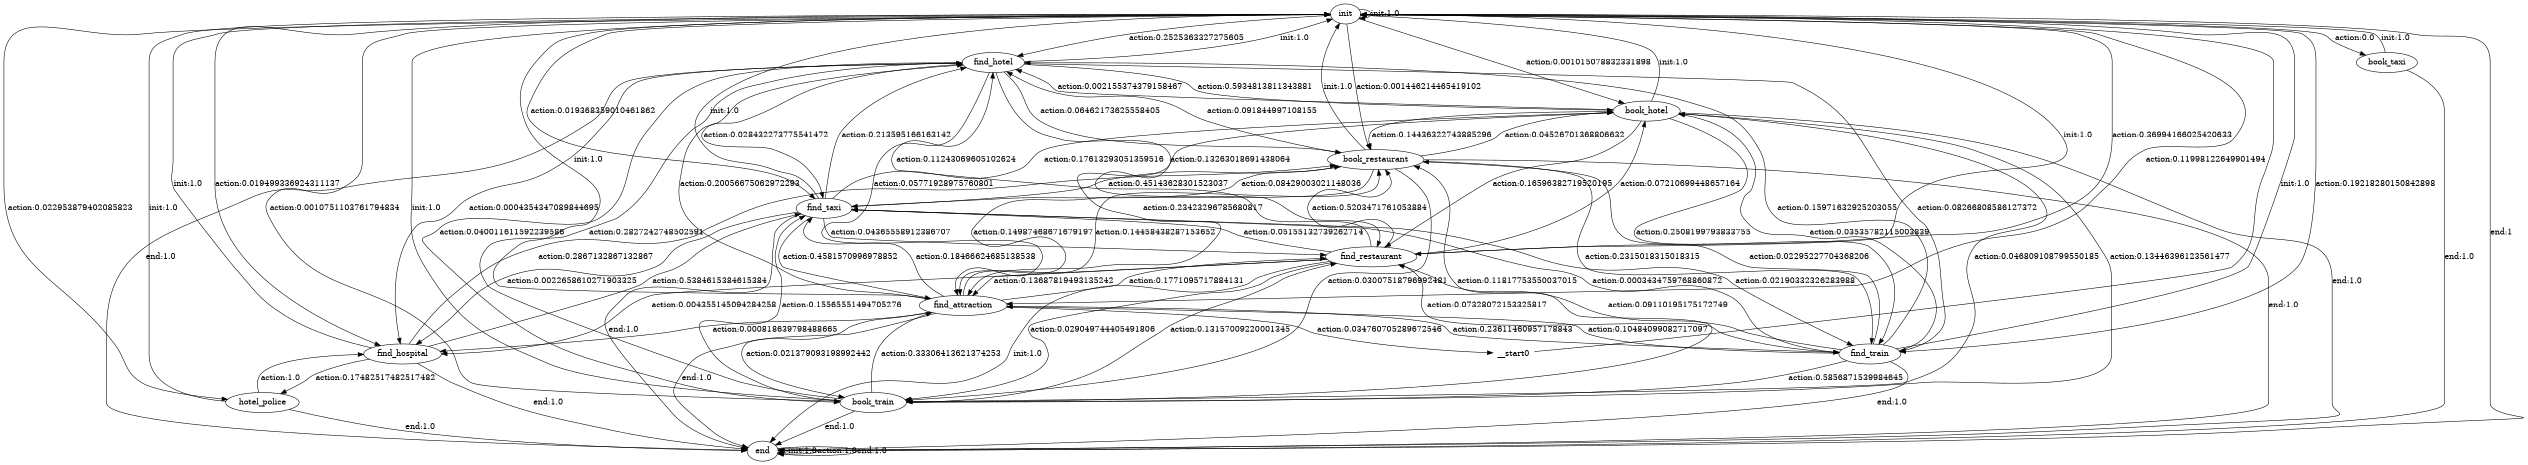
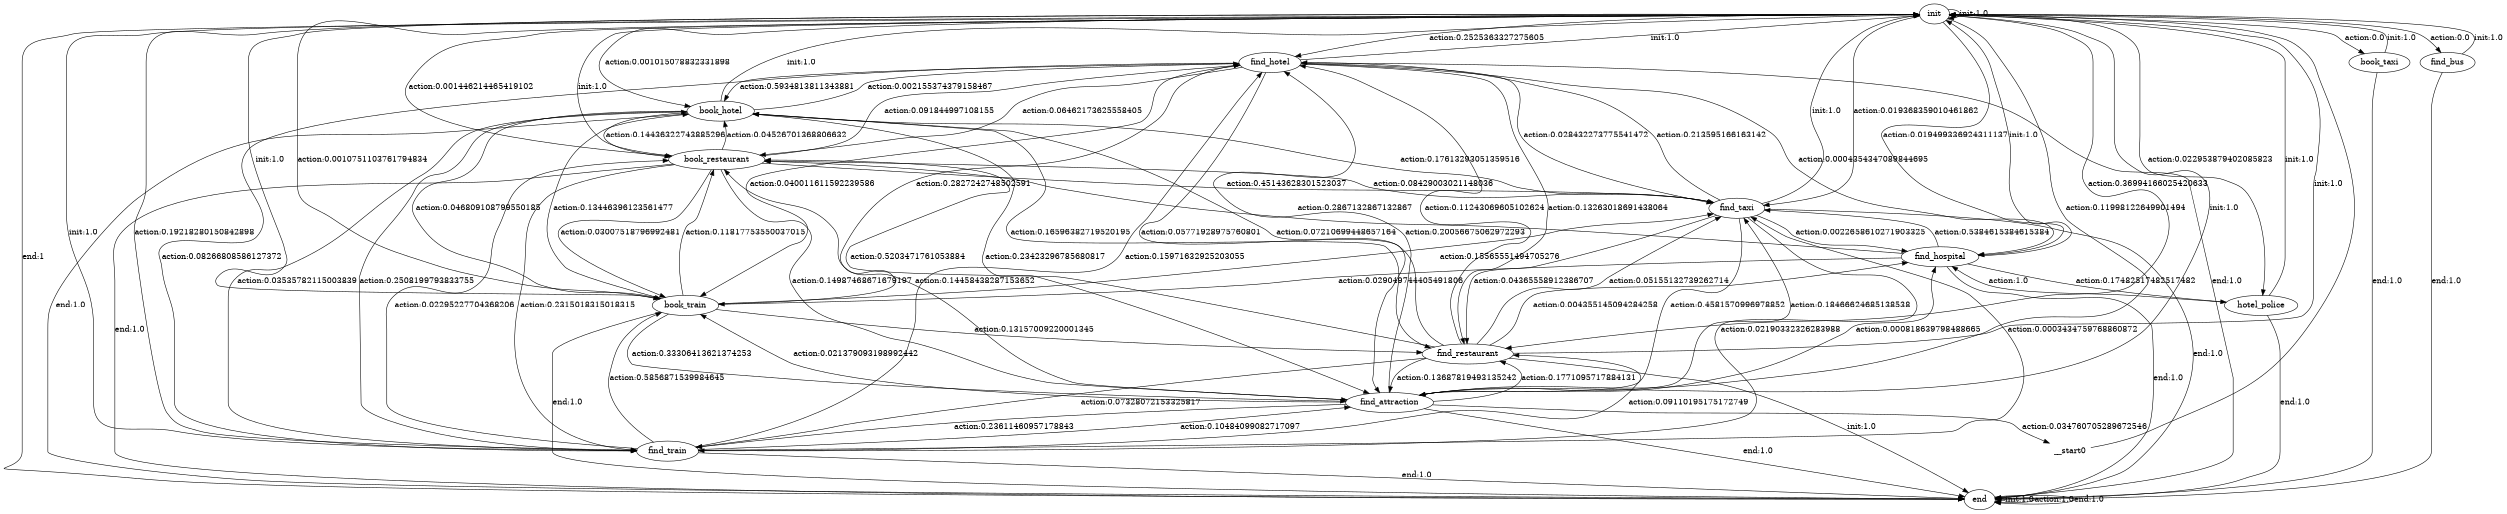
node "find_bus": added
edge "find_restaurant" -> "book_train": now "find_hospital" -> "book_train"
